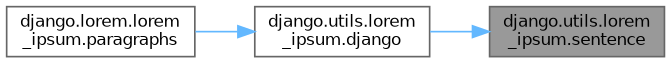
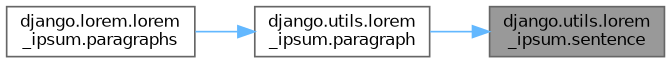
node "django.utils.lorem _ipsum.django": label "django.utils.lorem _ipsum.django" -> "django.utils.lorem _ipsum.paragraph"
